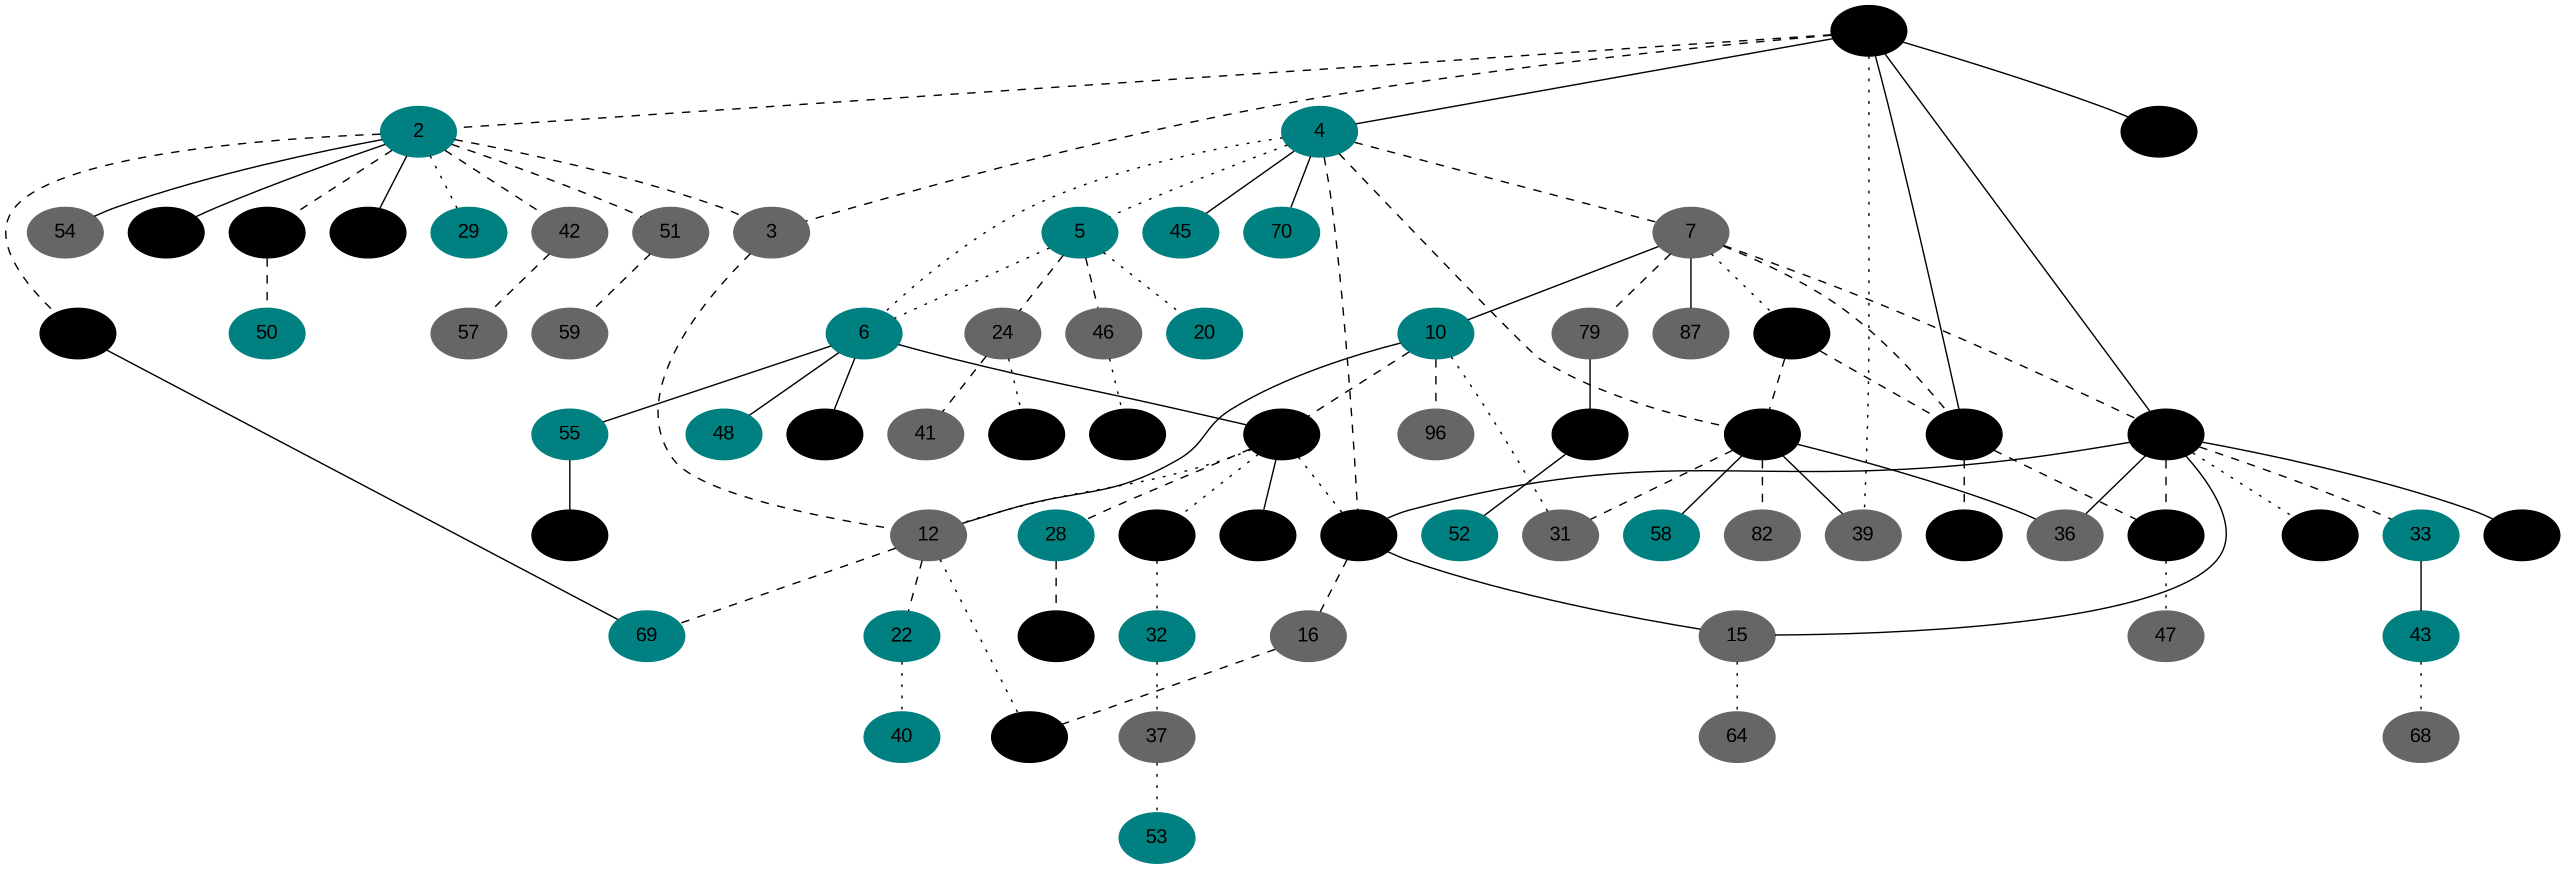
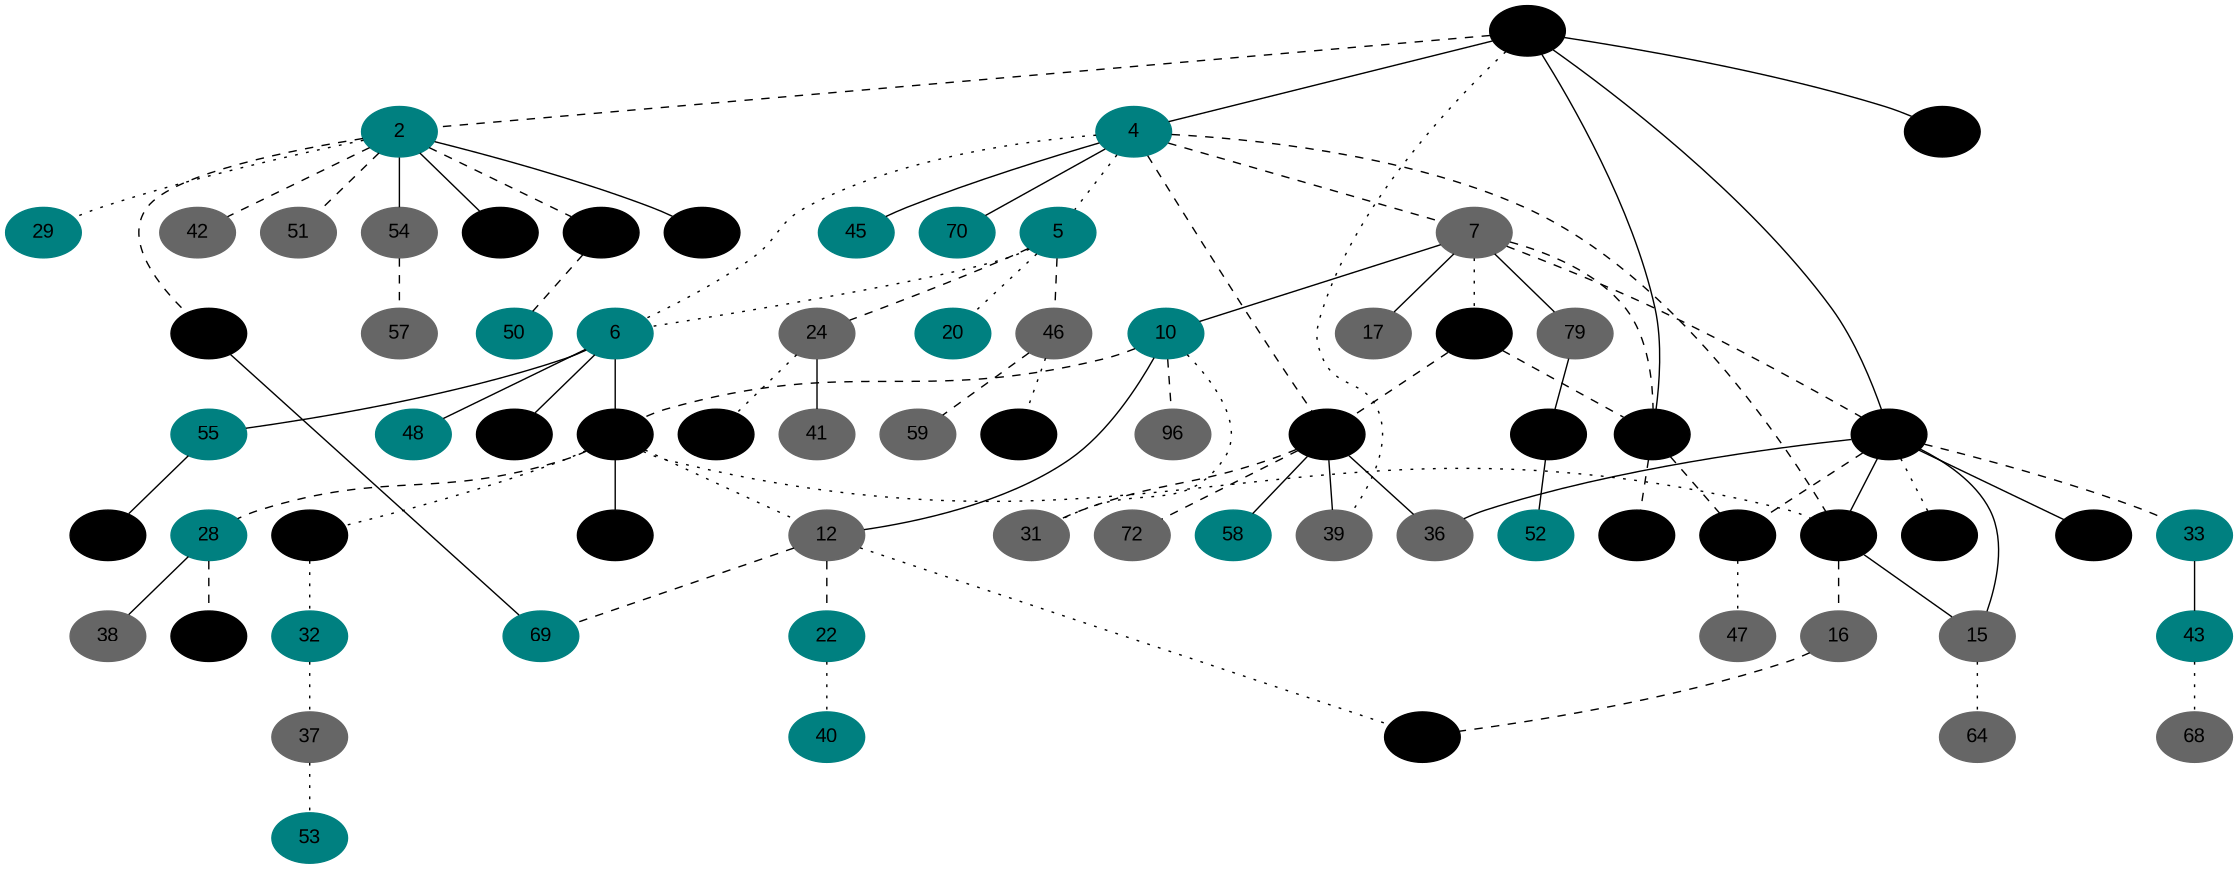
node "3": removed
edge "42" -- "57": now "54" -- "57"
edge "51" -- "59": now "46" -- "59"
edge "7" -- "79": style dashed -> solid
node "87": label "87" -> "17"
edge "24" -- "41": style dashed -> solid
node "82": label "82" -> "72"
node "38": added
